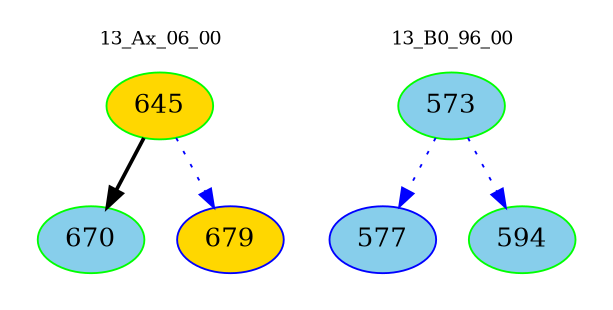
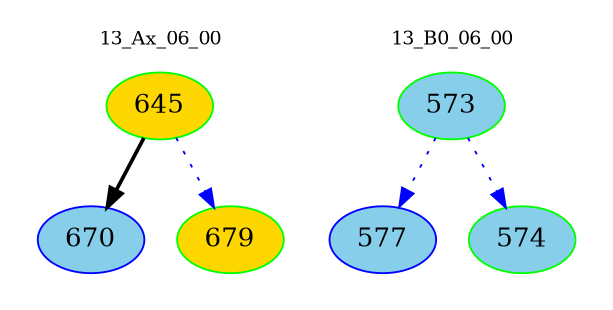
cluster "13_B0_96_00": label "13_B0_96_00" -> "13_B0_06_00"
node "670": color green -> blue
node "679": color blue -> green
node "594": label "594" -> "574"
